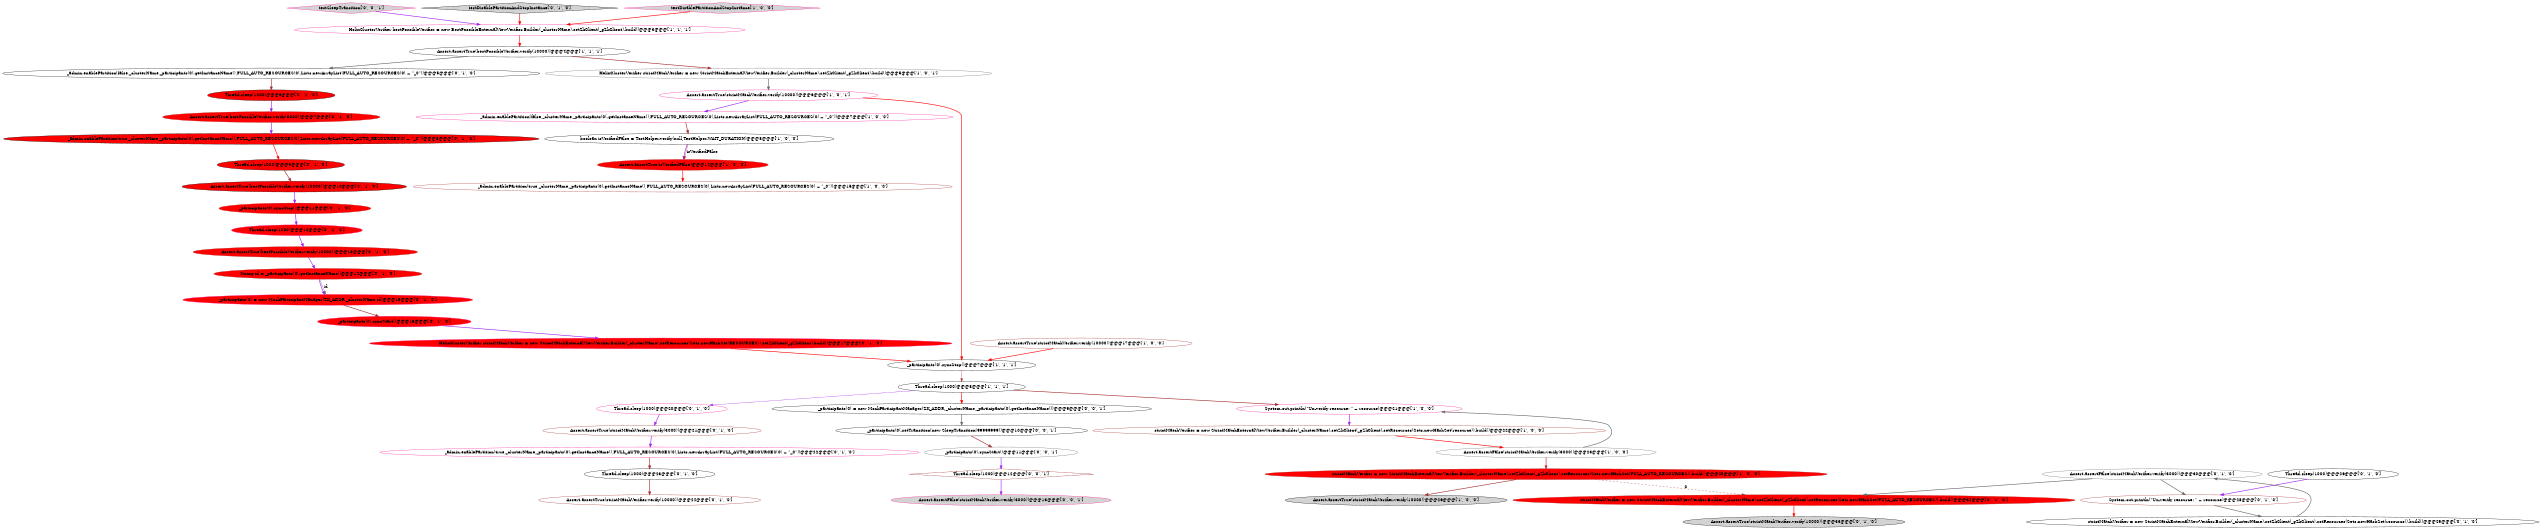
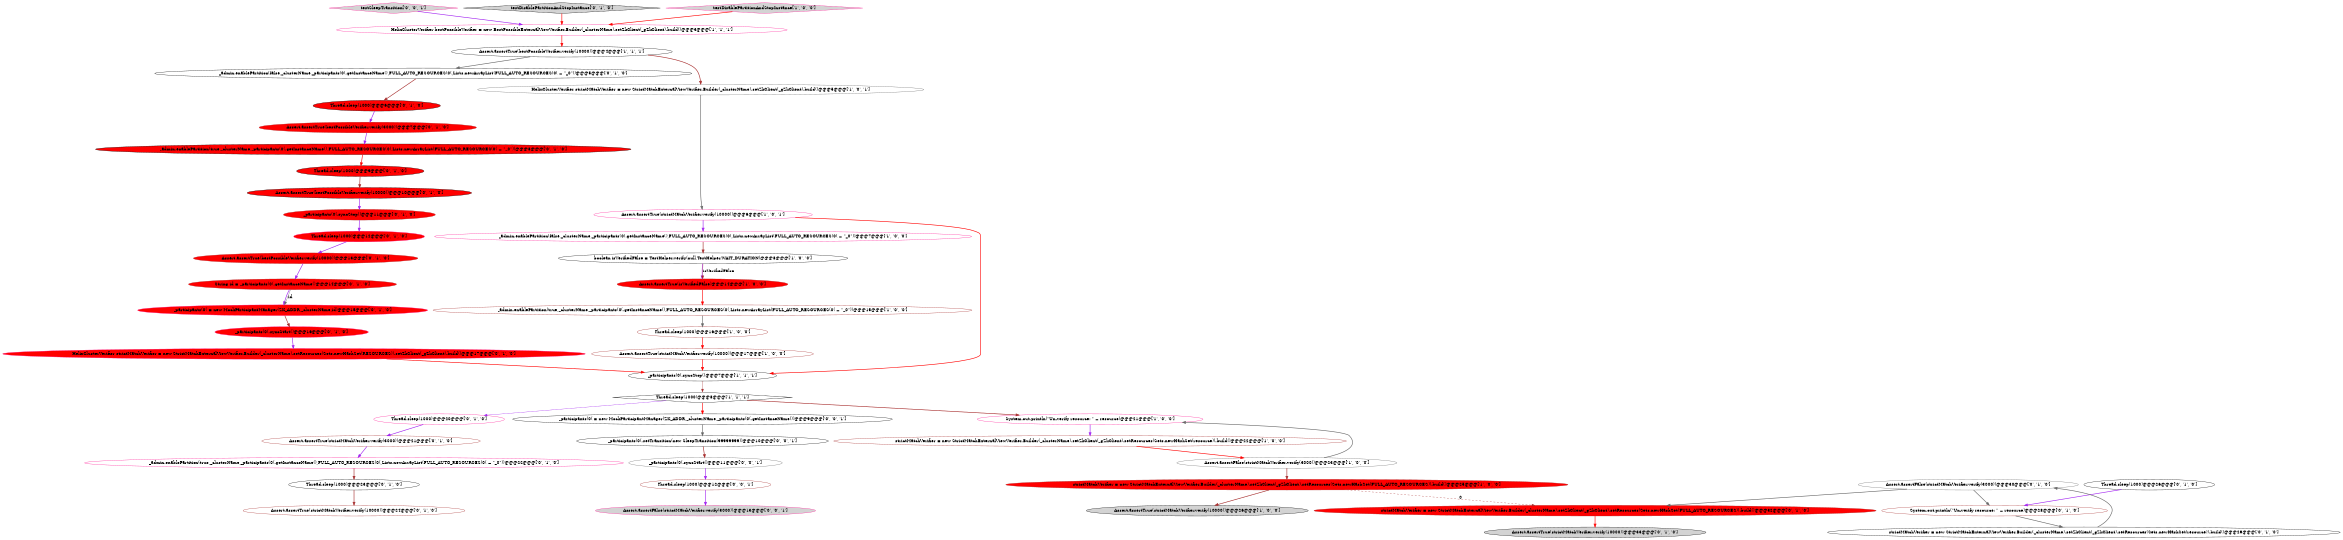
node "Thread.sleep(1000)@@@16@@@['1', '0', '0']": added
node "Thread.sleep(1000)@@@8@@@['1', '1', '1']": shape ellipse -> diamond
node "Thread.sleep(1000)@@@12@@@['0', '0', '1']": shape diamond -> ellipse
